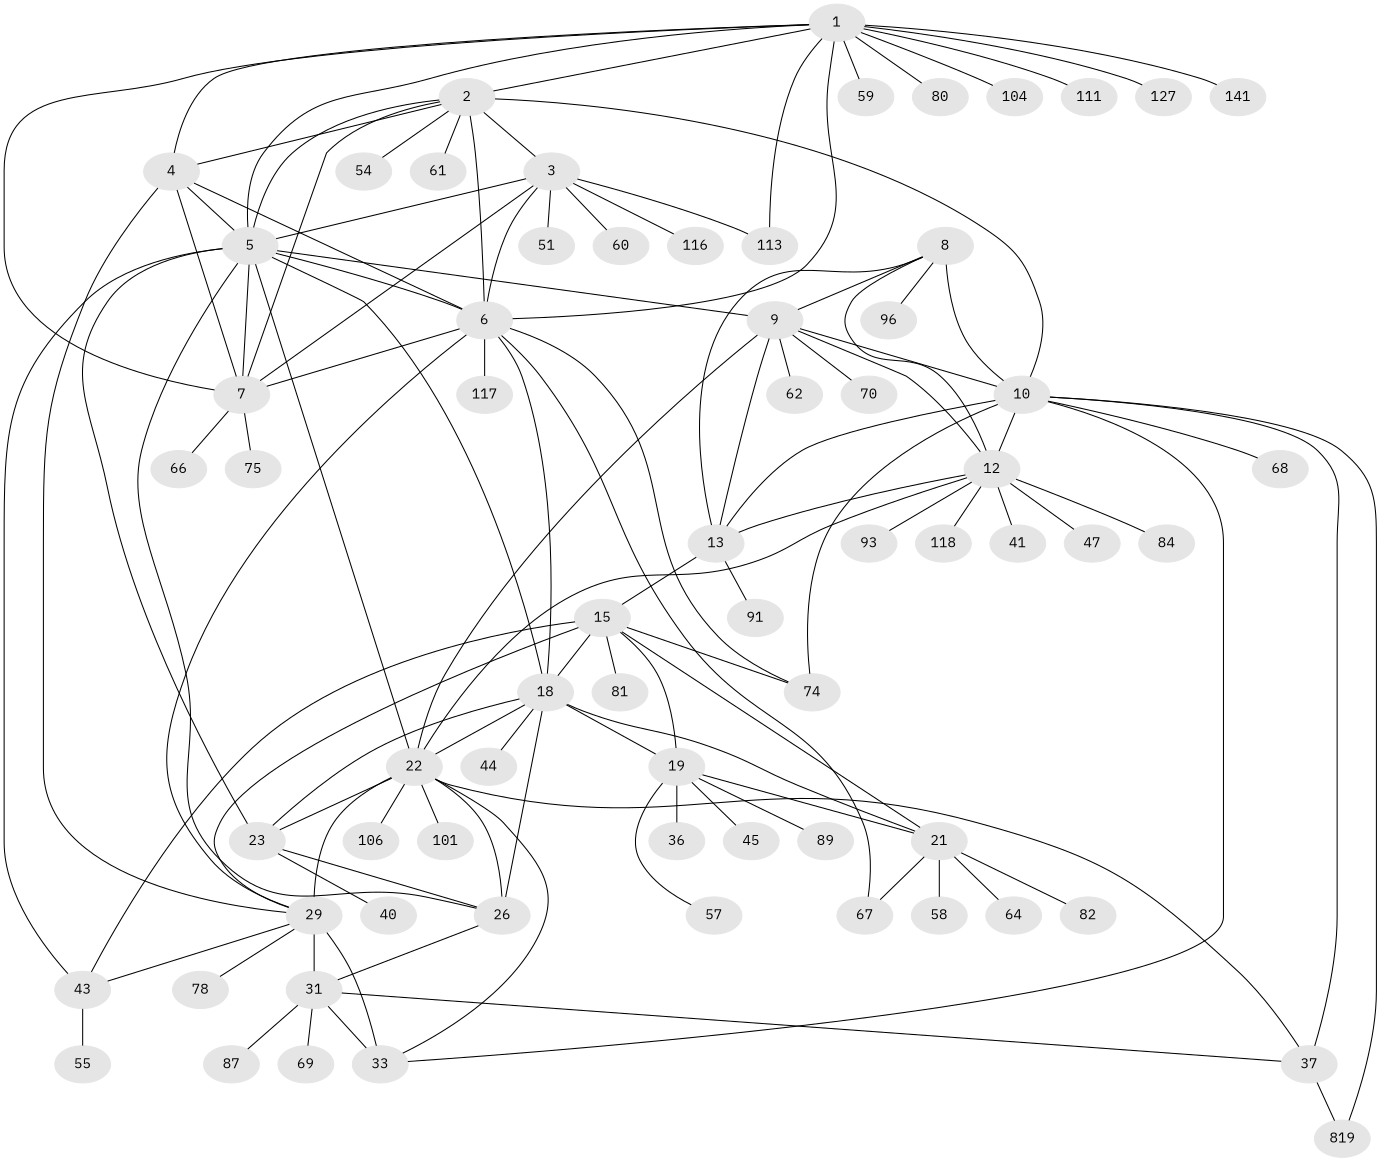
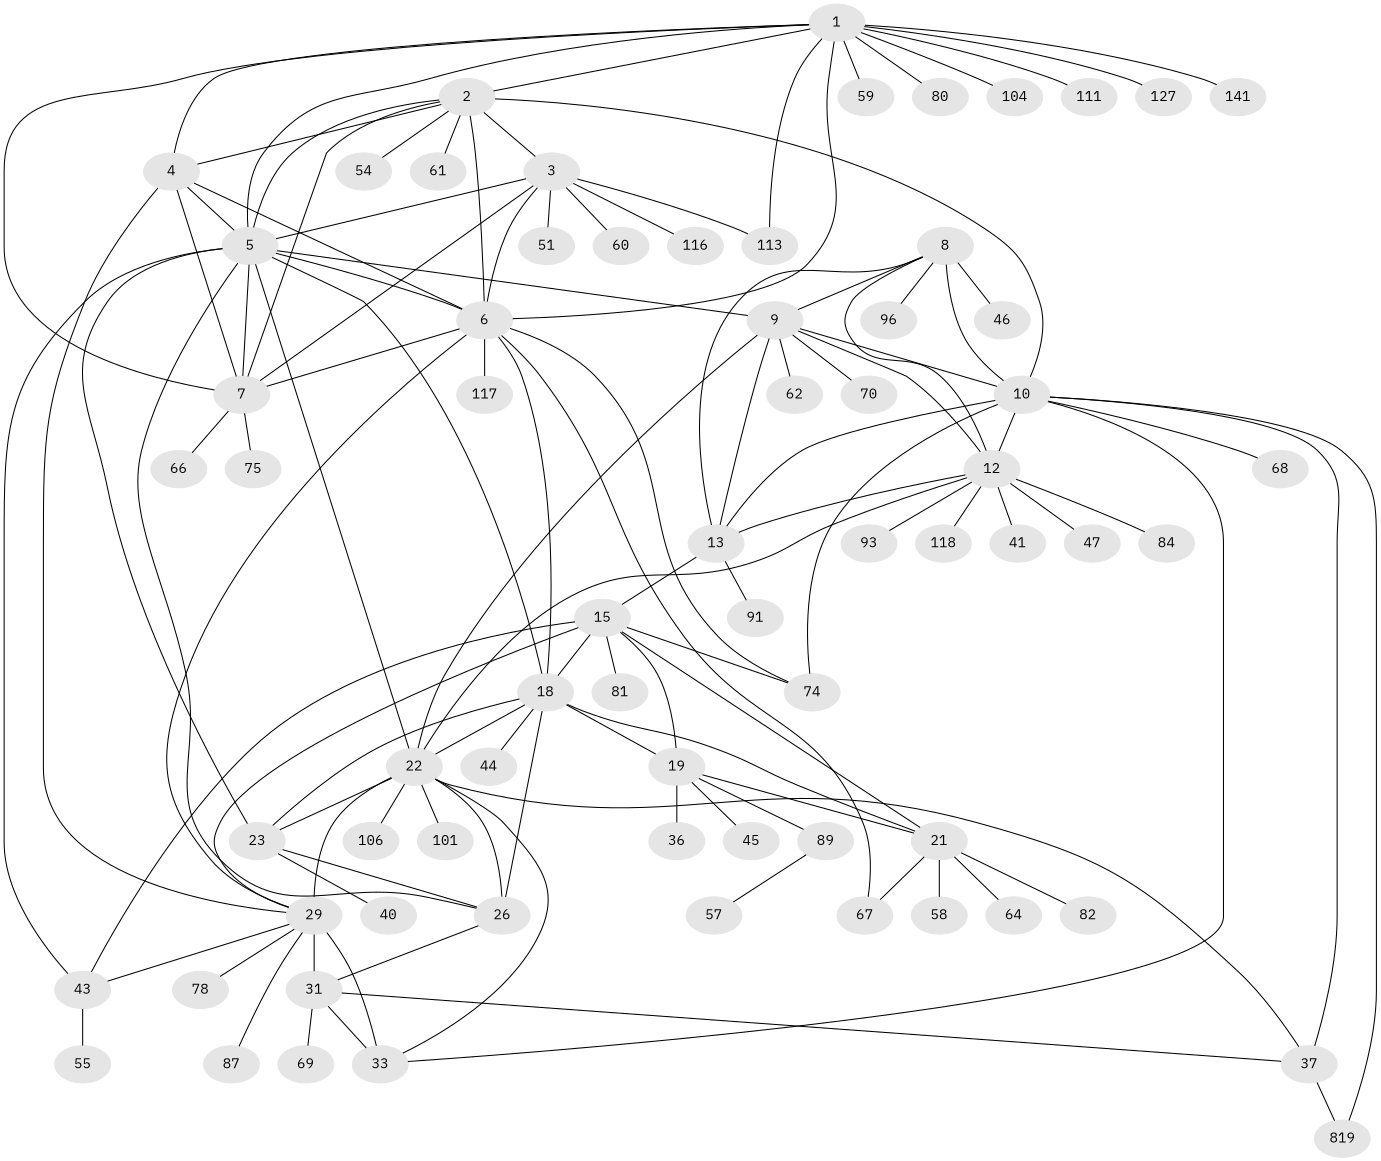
node "46": added
edge "19" -- "57": now "89" -- "57"
edge "31" -- "87": now "29" -- "87"
